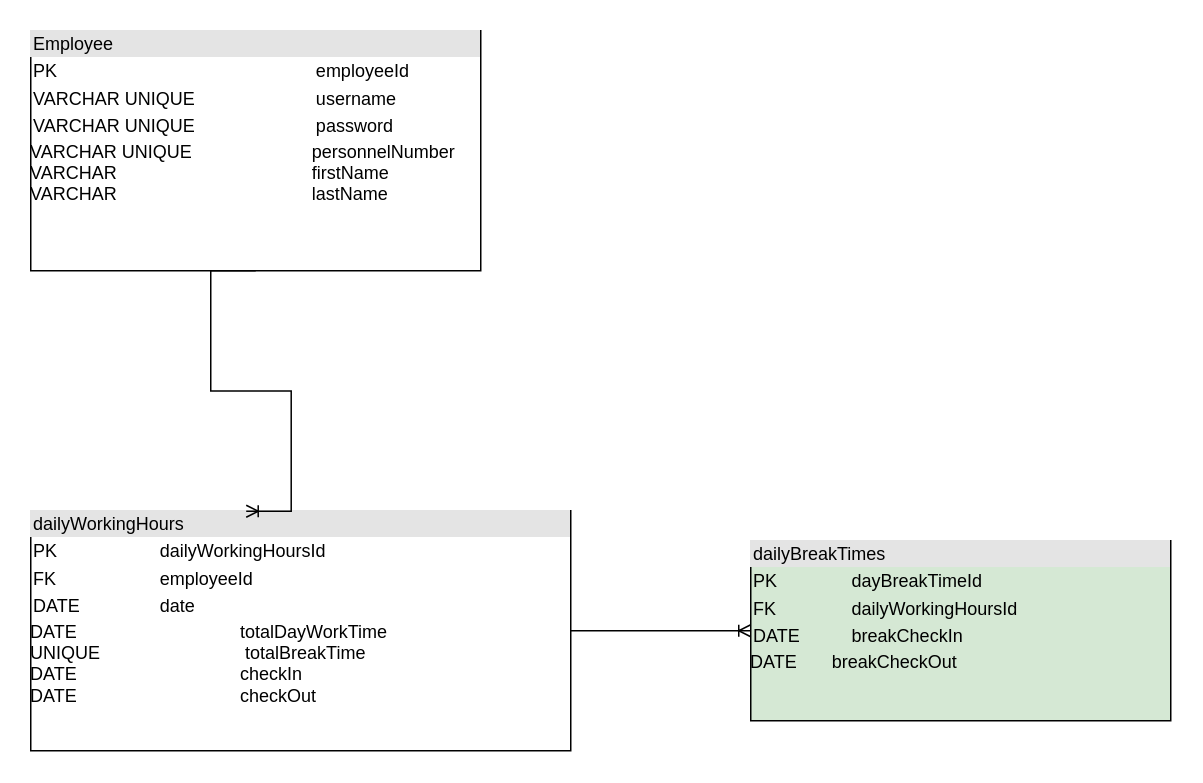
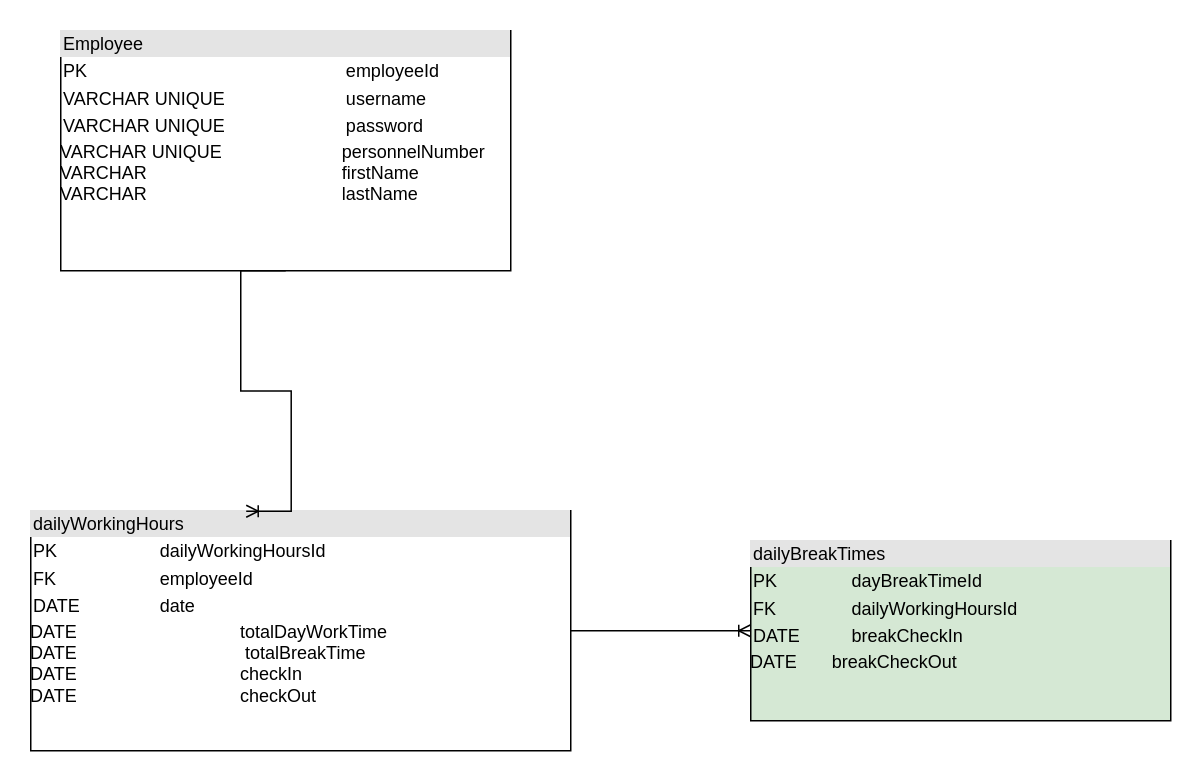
node "Employee PK employeeId VARCHAR UNIQUE username VARCHAR UNIQUE password VARCHAR UNIQUE personnelNumber VARCHAR firstName VARCHAR lastName": moved (256, 151) -> (286, 151)
node "dailyWorkingHours PK dailyWorkingHoursId FK employeeId DATE date DATE totalDayWorkTime UNIQUE totalBreakTime DATE checkIn DATE checkOut": label "dailyWorkingHours PK dailyWorkingHoursId FK employeeId DATE date DATE totalDayWorkTime UNIQUE totalBreakTime DATE checkIn DATE checkOut" -> "dailyWorkingHours PK dailyWorkingHoursId FK employeeId DATE date DATE totalDayWorkTime DATE totalBreakTime DATE checkIn DATE checkOut"
